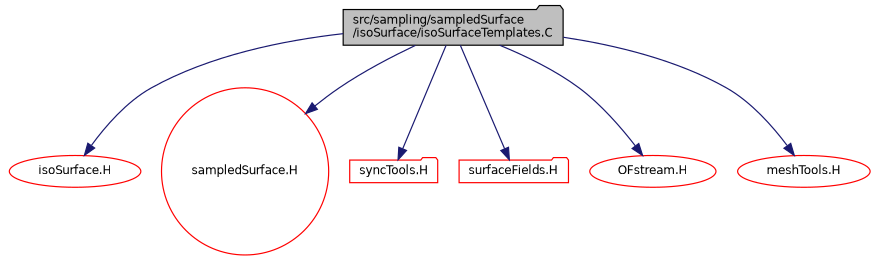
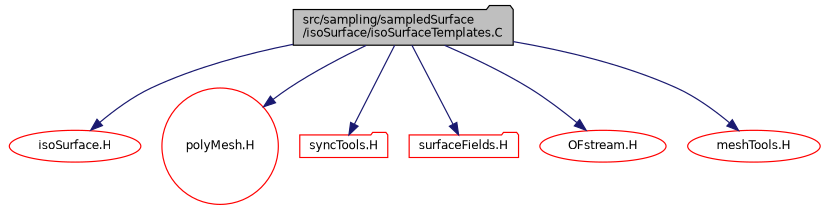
node "sampledSurface.H": label "sampledSurface.H" -> "polyMesh.H"
